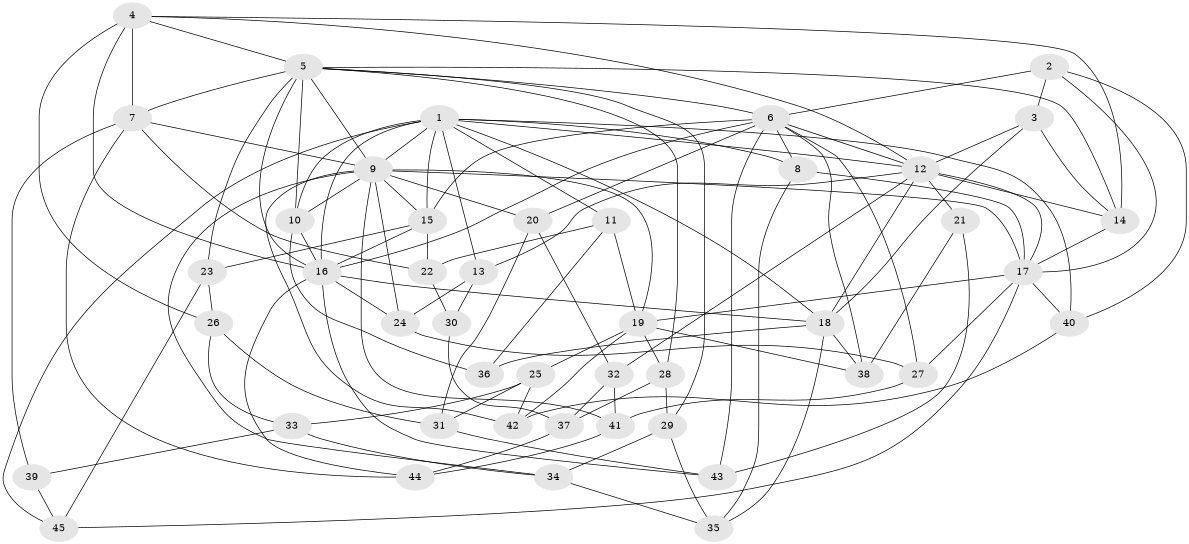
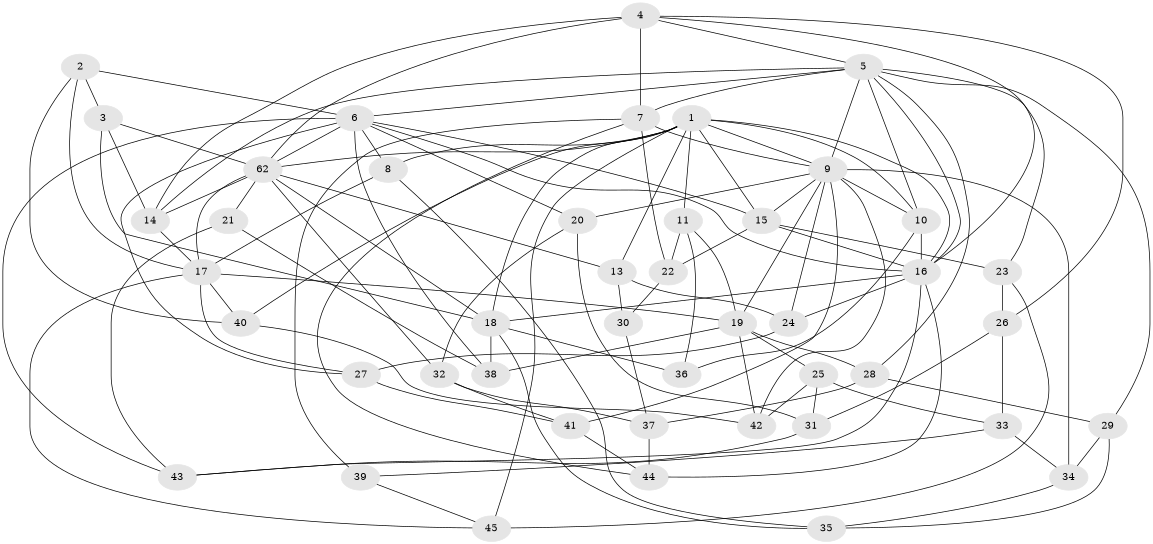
node "12": label "12" -> "62"
edge "9" -- "17": removed
